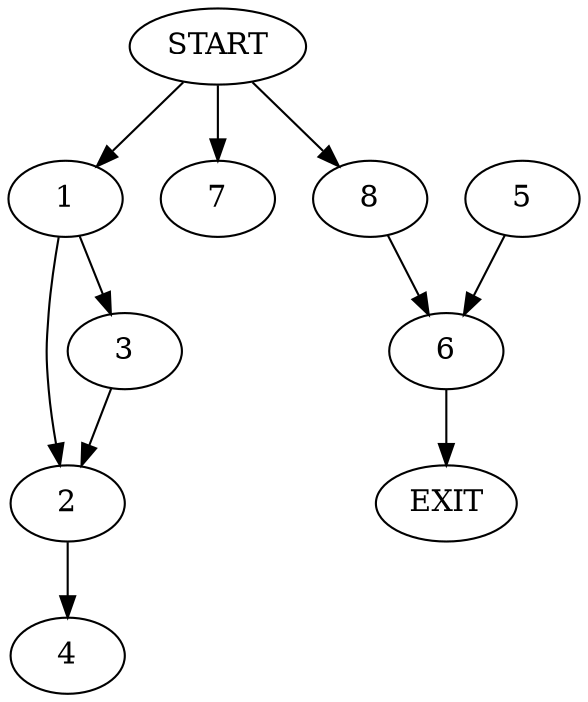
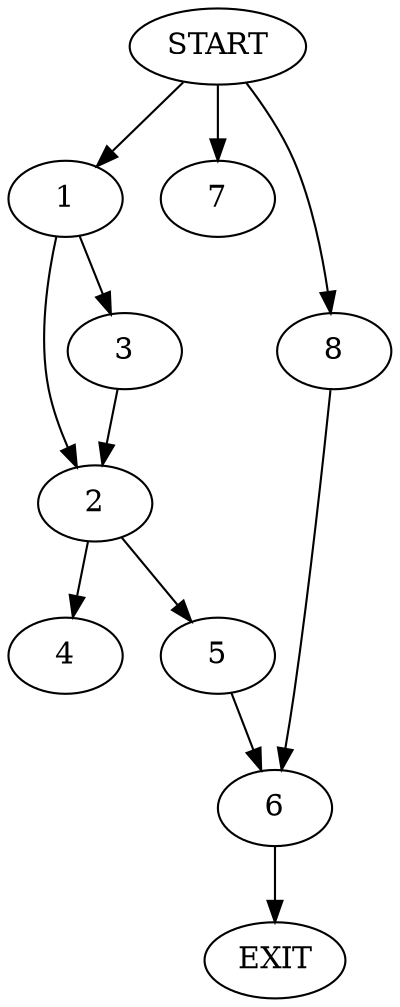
edge "2" -> "5": added
